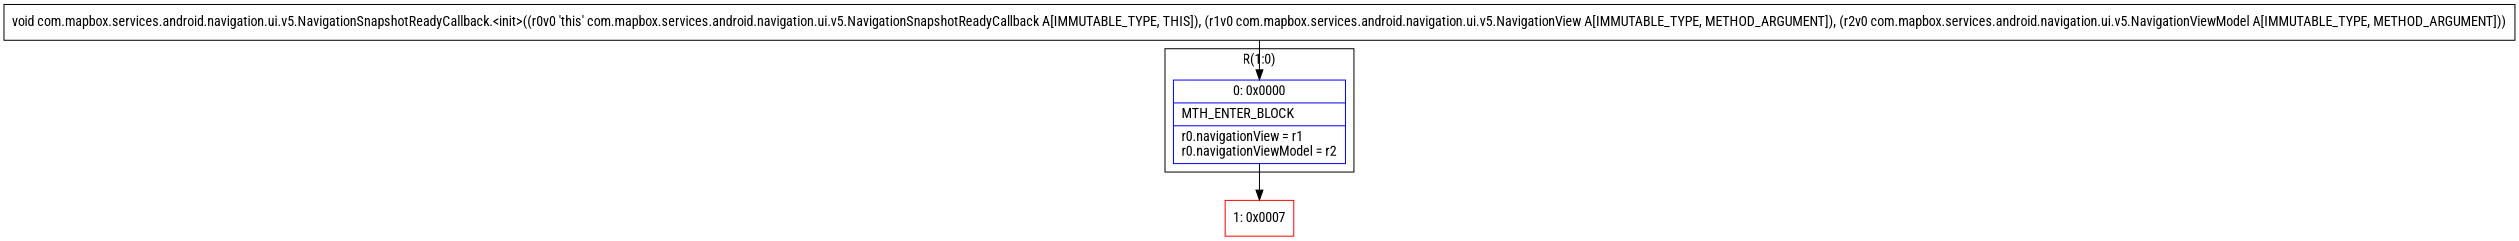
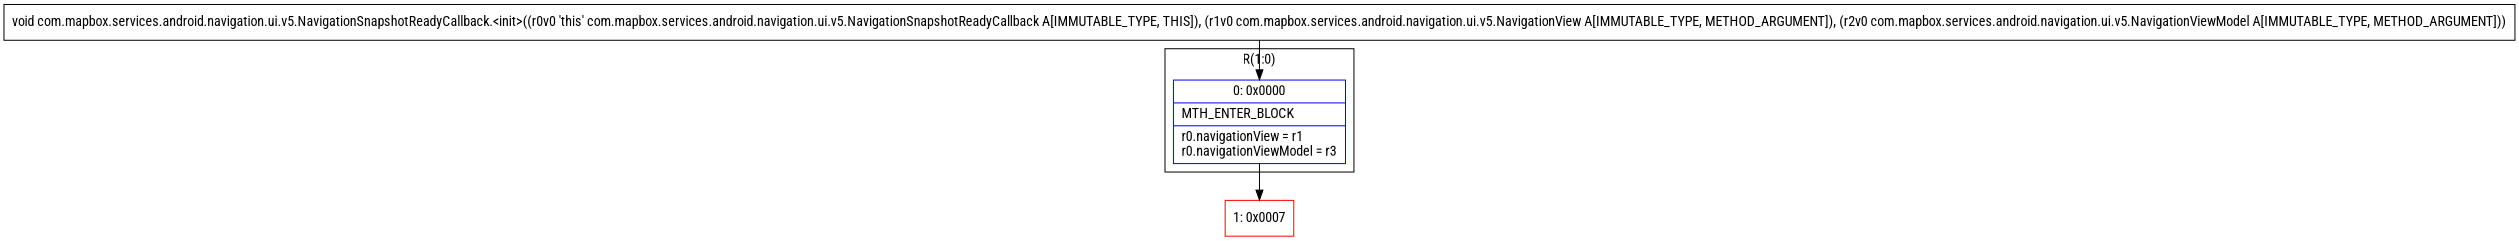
node "0: 0x0000": text "r0.navigationViewModel = r2" -> "r0.navigationViewModel = r3"
